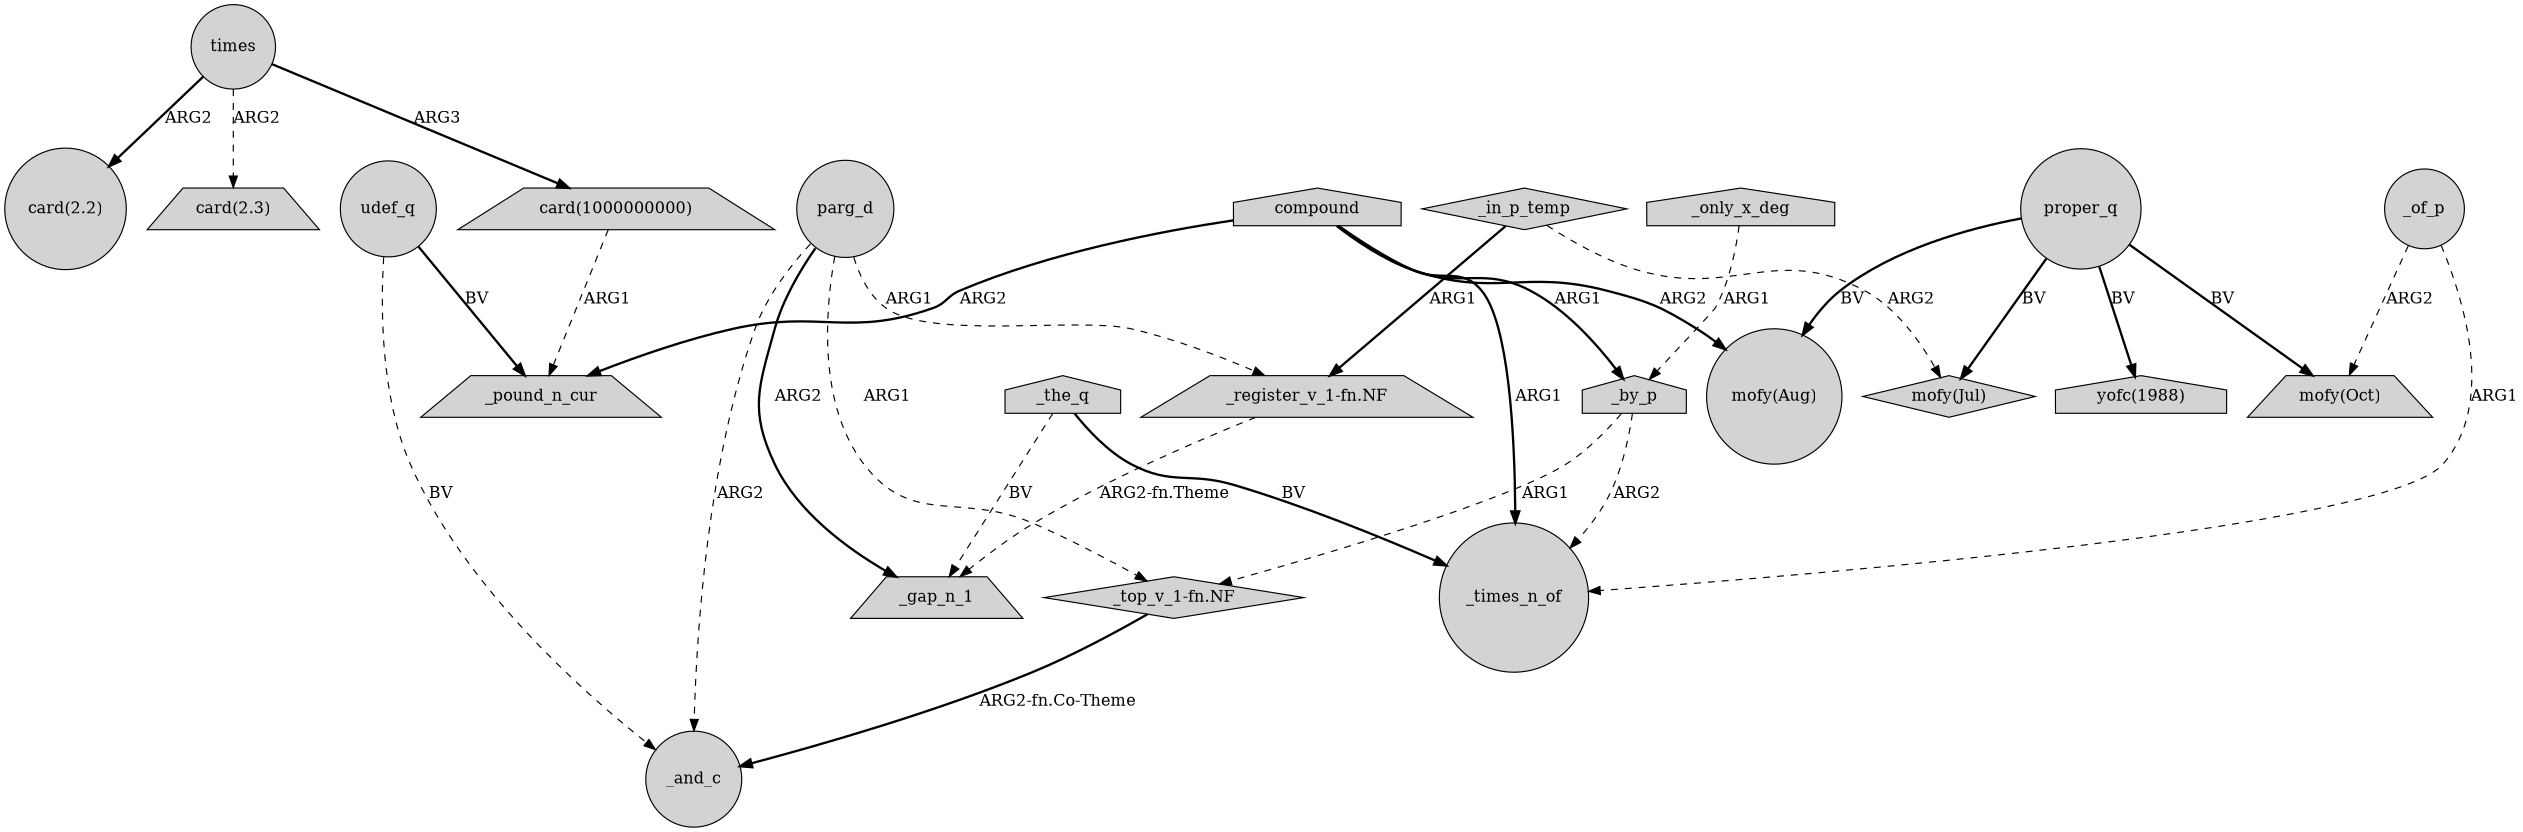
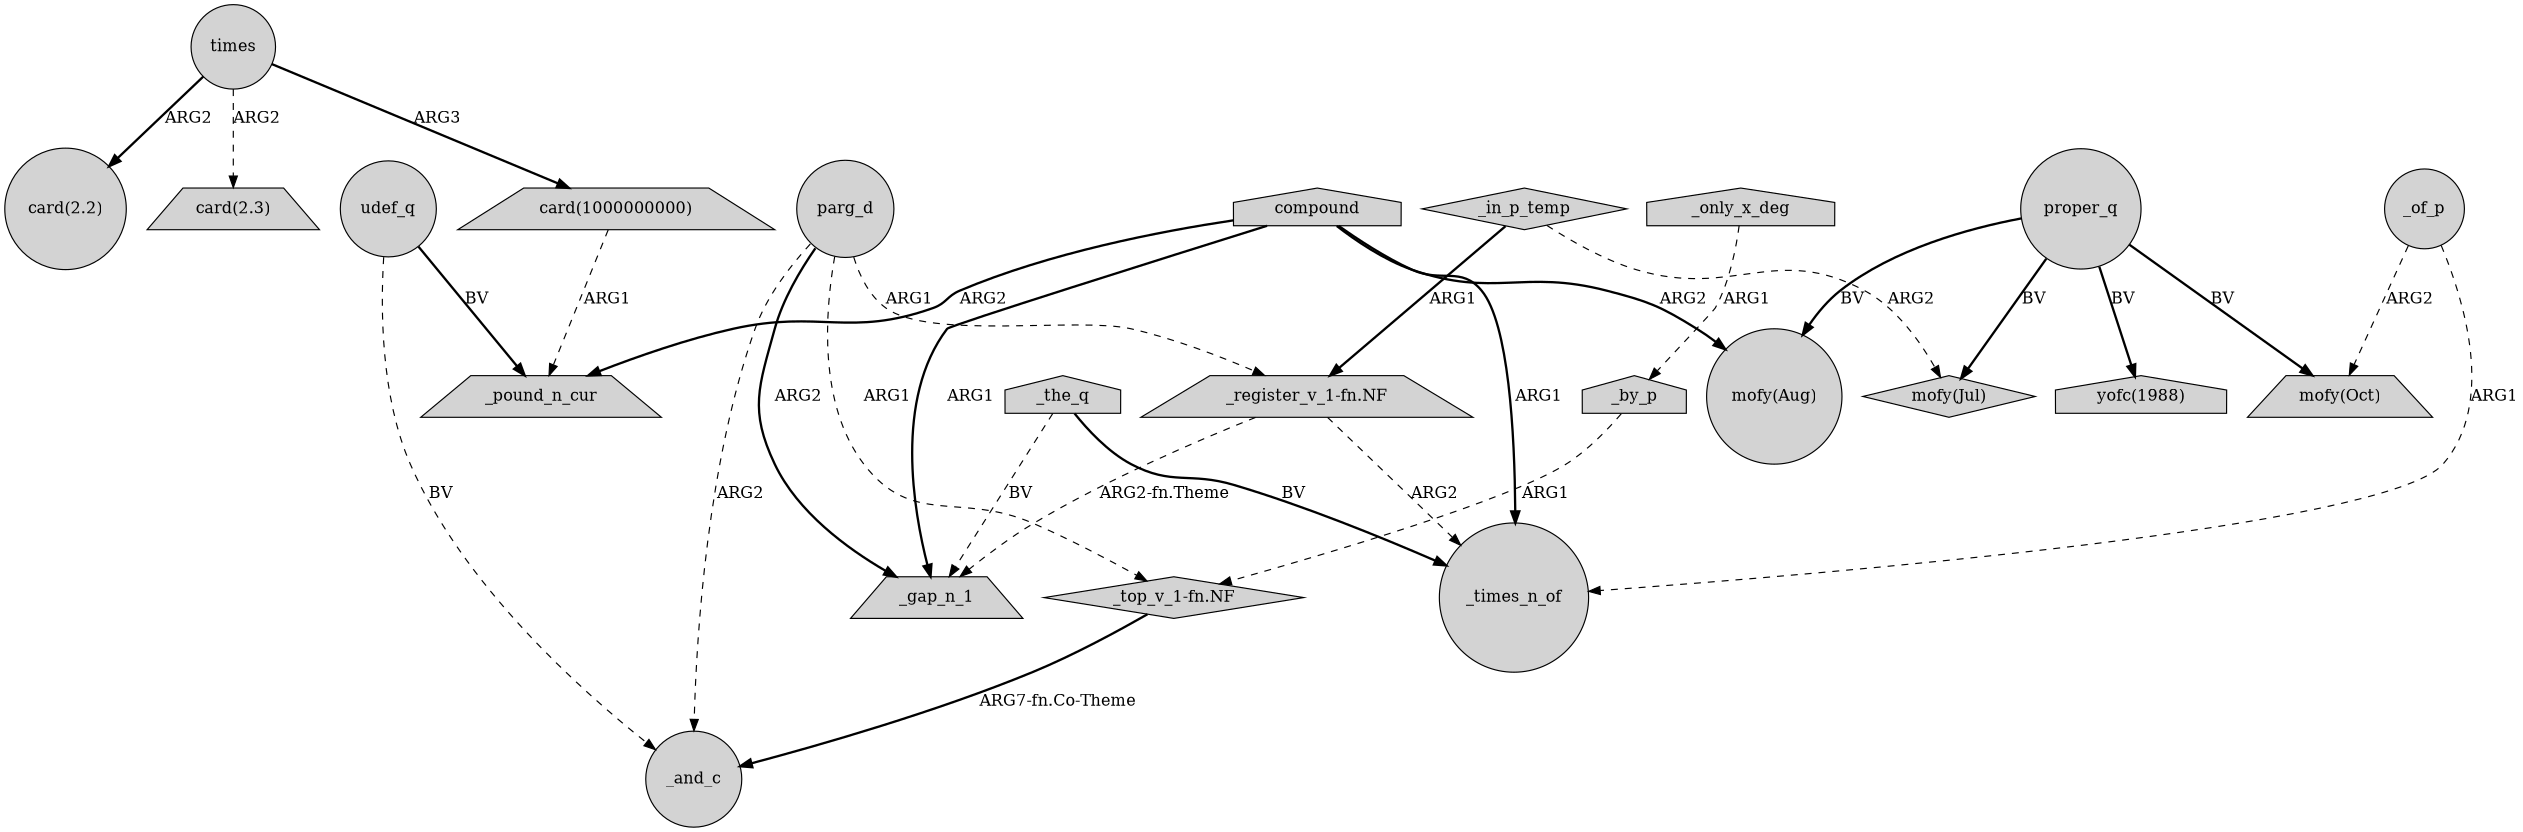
edge "compound" -> "_by_p": now "compound" -> "_gap_n_1"
edge "_by_p" -> "_times_n_of": now "_register_v_1-fn.NF" -> "_times_n_of"
edge "_top_v_1-fn.NF" -> "_and_c": label "ARG2-fn.Co-Theme" -> "ARG7-fn.Co-Theme"
